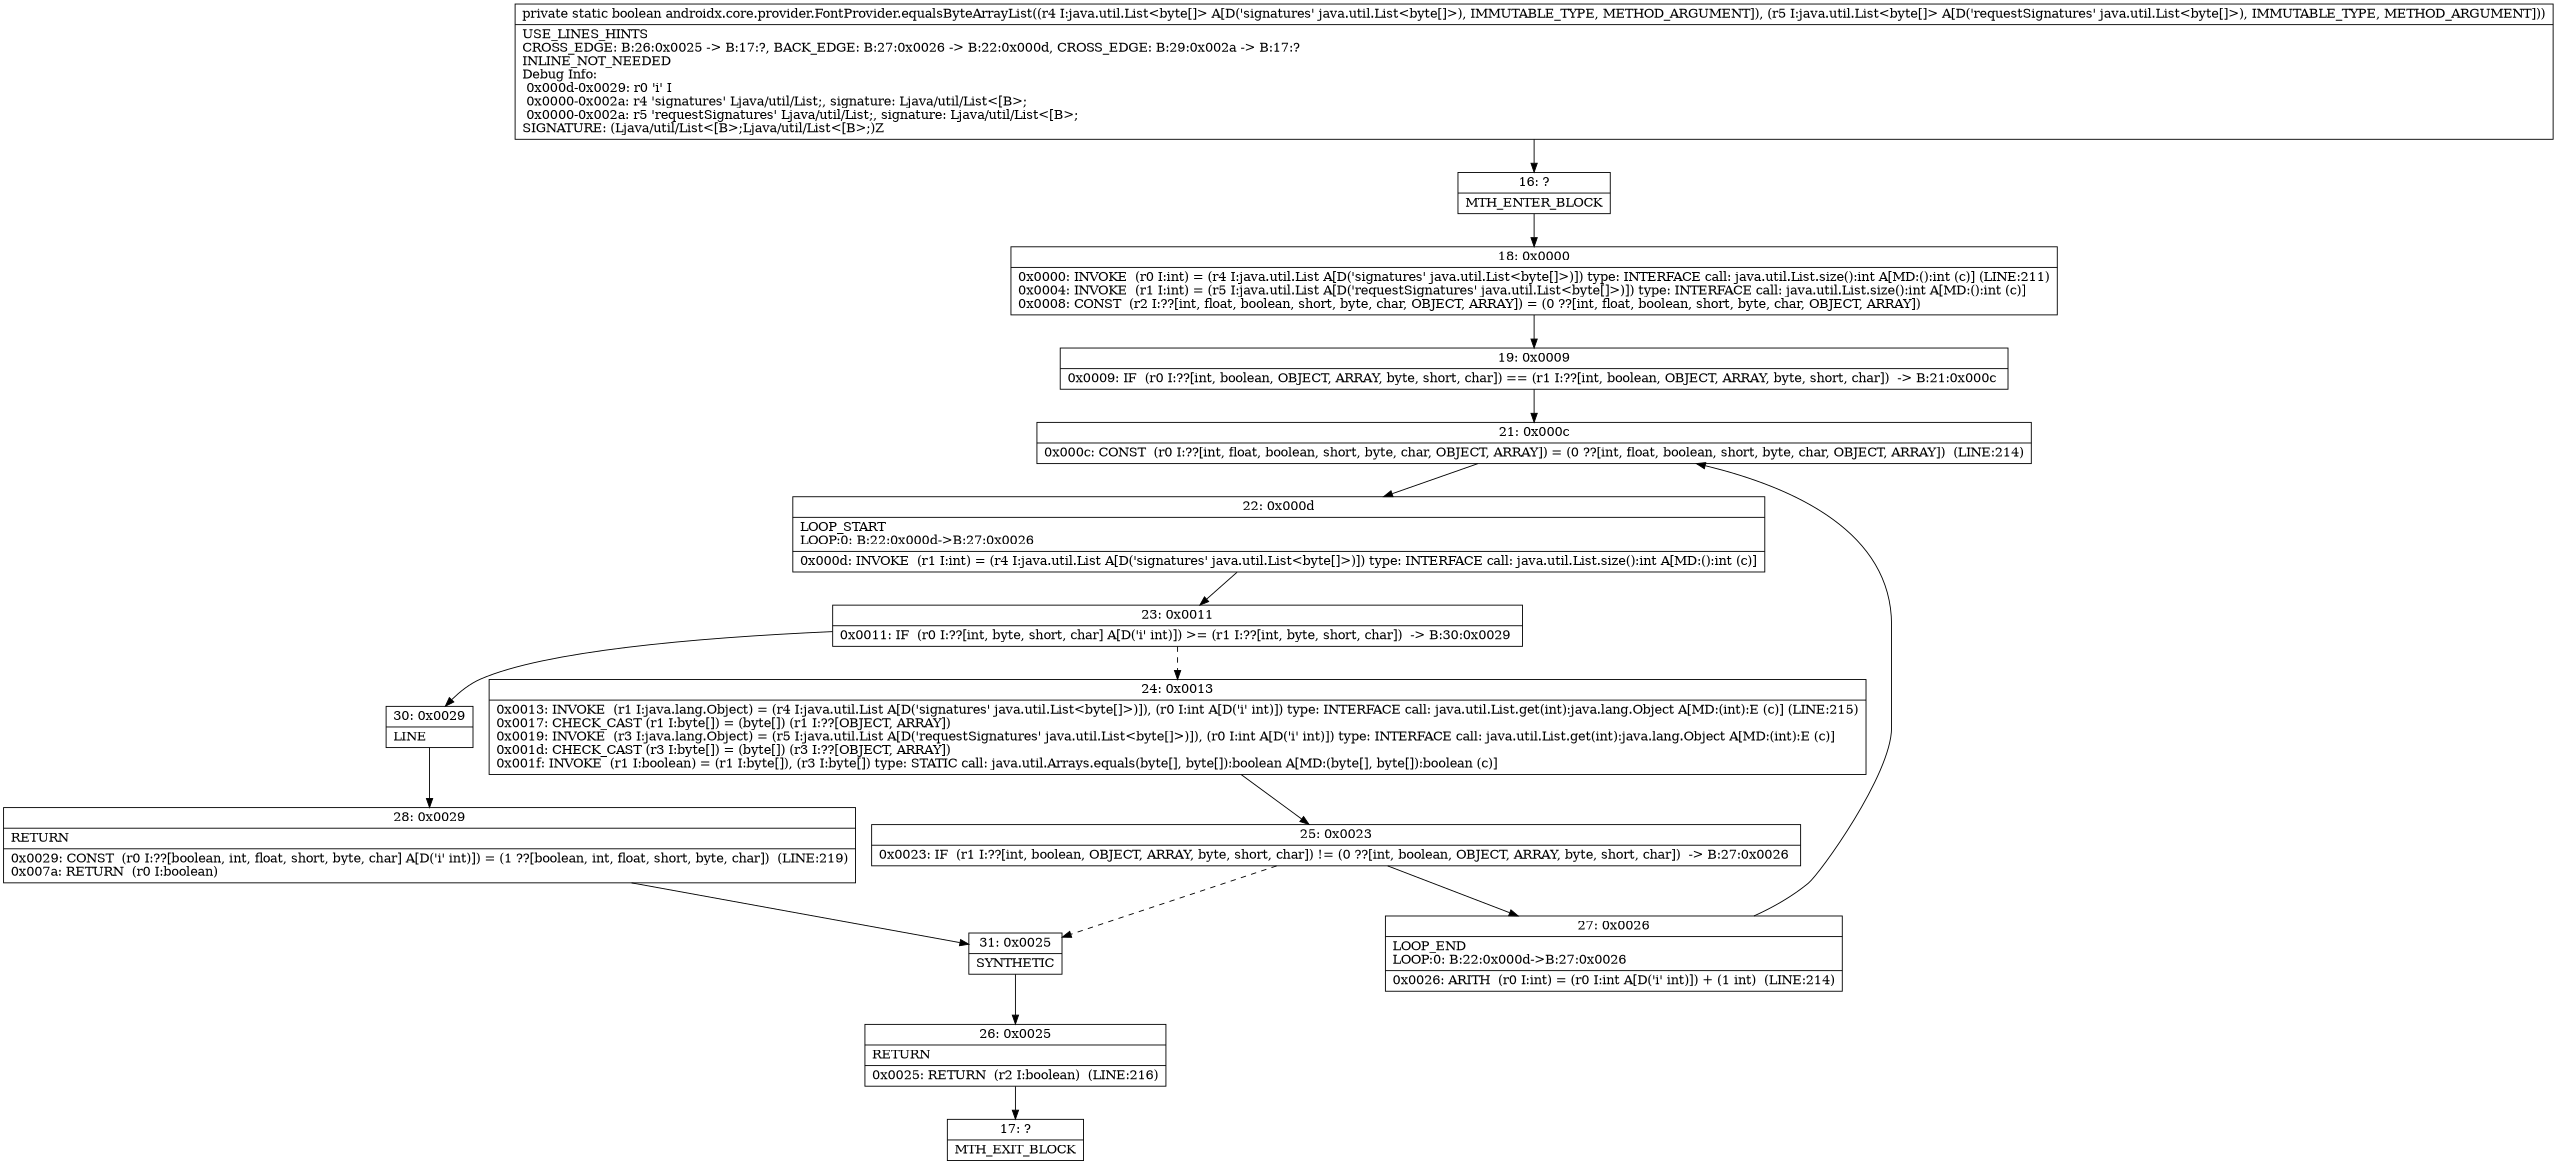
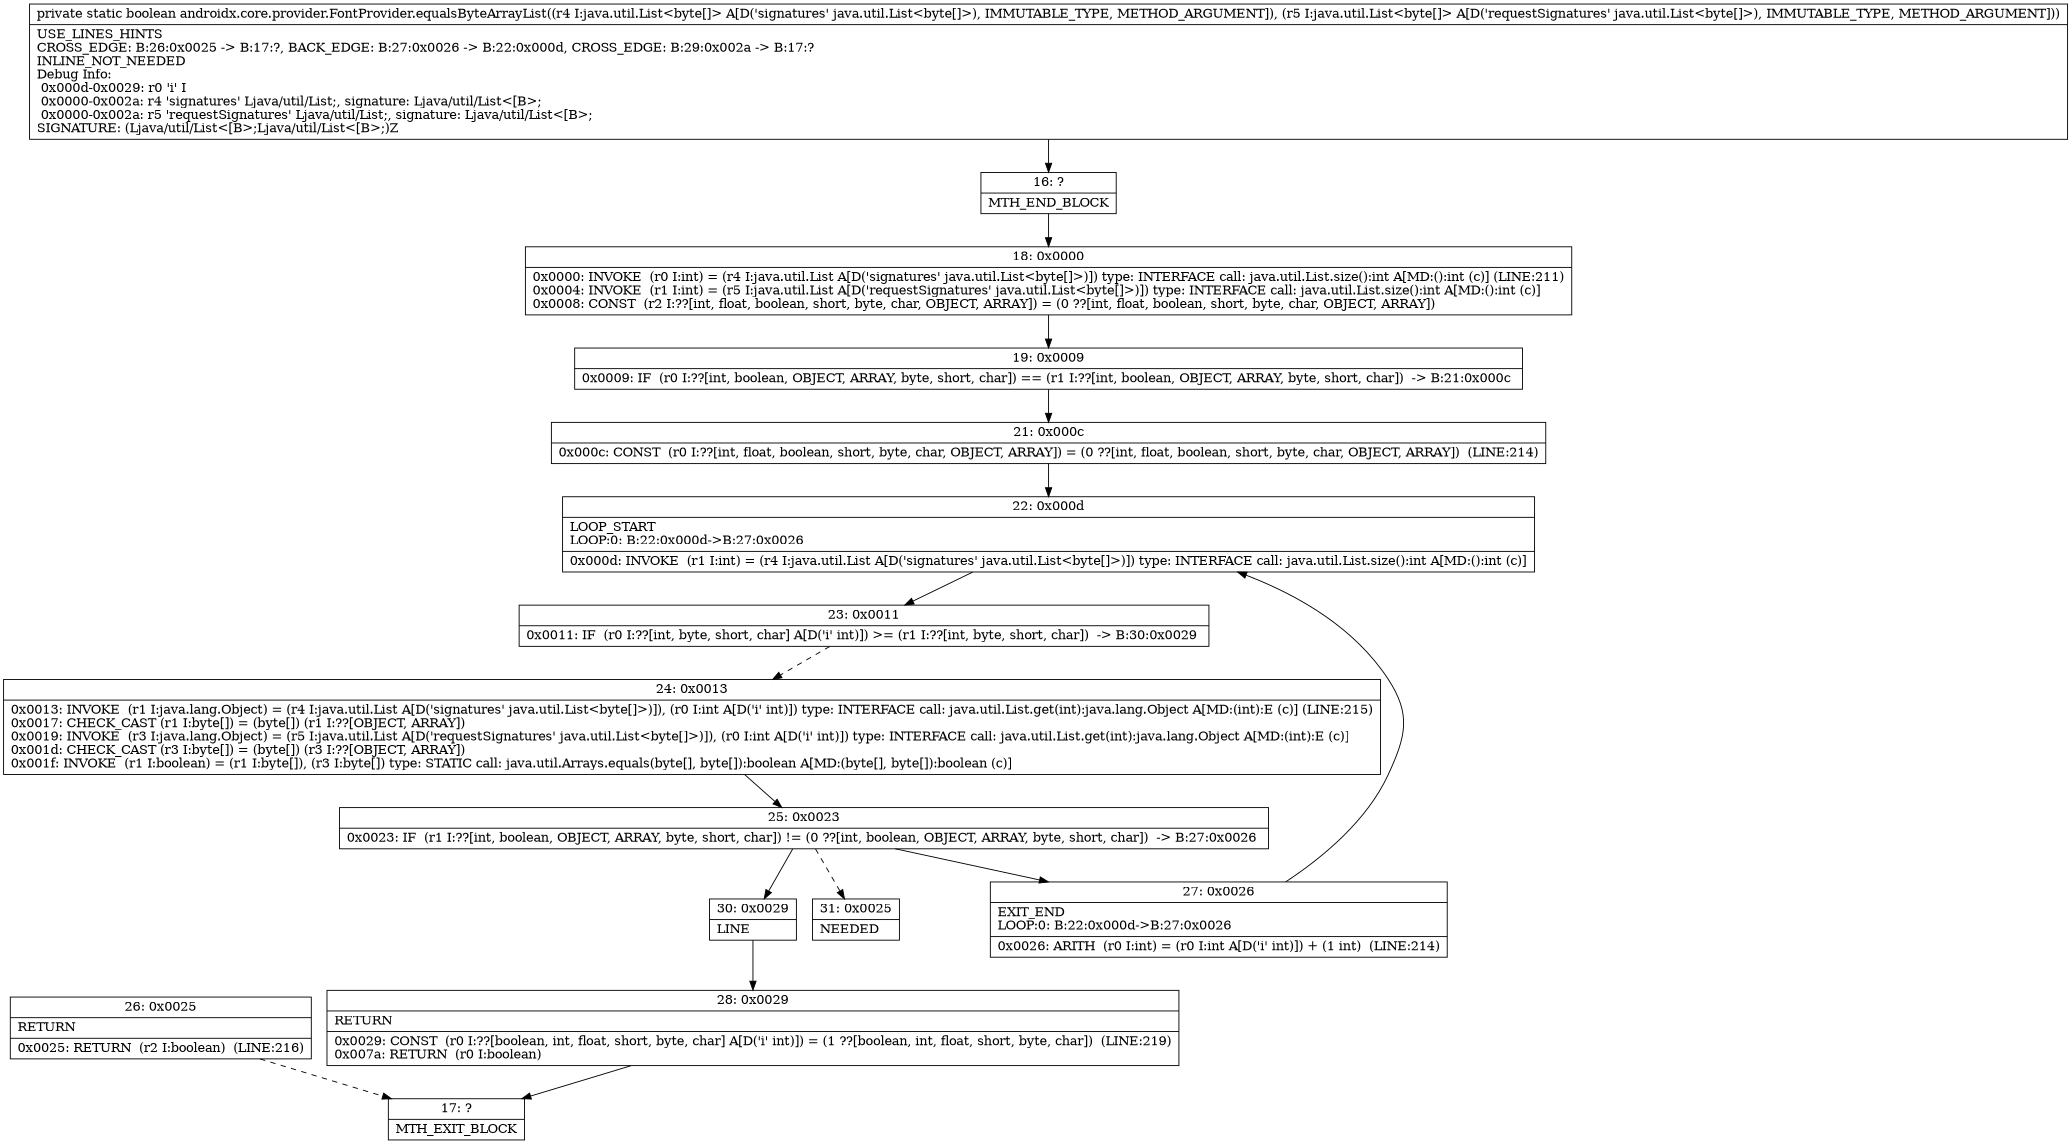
node "16: ?": text "MTH_ENTER_BLOCK" -> "MTH_END_BLOCK"
edge "23: 0x0011" -> "30: 0x0029": now "25: 0x0023" -> "30: 0x0029"
edge "27: 0x0026" -> "21: 0x000c": now "27: 0x0026" -> "22: 0x000d"
edge "28: 0x0029" -> "31: 0x0025": now "28: 0x0029" -> "17: ?"
node "27: 0x0026": text "LOOP_END" -> "EXIT_END"
node "31: 0x0025": text "SYNTHETIC" -> "NEEDED"
edge "31: 0x0025" -> "26: 0x0025": removed
edge "26: 0x0025" -> "17: ?": style solid -> dashed
